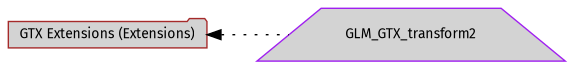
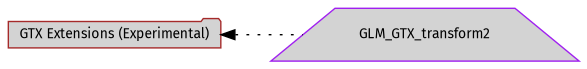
node "GTX Extensions (Extensions)": label "GTX Extensions (Extensions)" -> "GTX Extensions (Experimental)"
